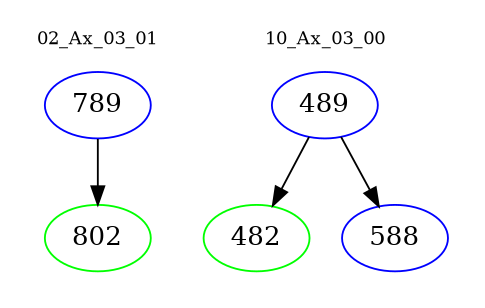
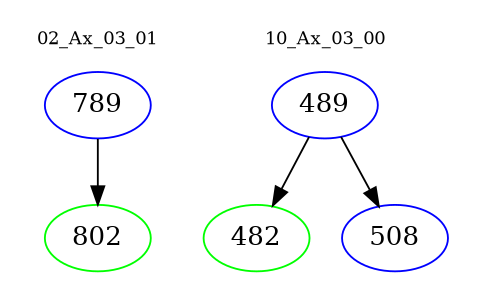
node "588": label "588" -> "508"
